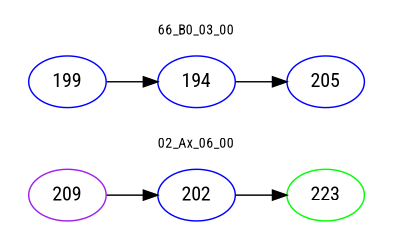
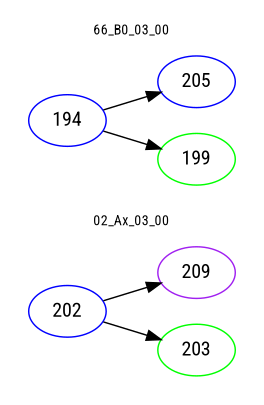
node "199": color blue -> green
edge "199" -> "194": reversed
cluster "02_Ax_06_00": label "02_Ax_06_00" -> "02_Ax_03_00"
edge "209" -> "202": reversed
node "223": label "223" -> "203"
